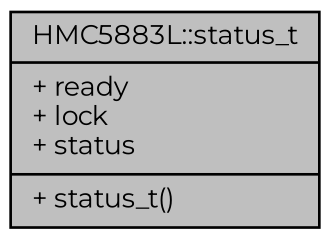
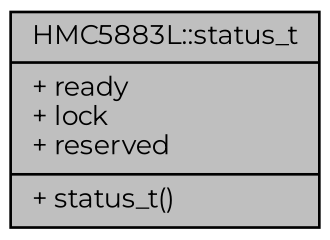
node "HMC5883L::status_t": text "+ status" -> "+ reserved"
